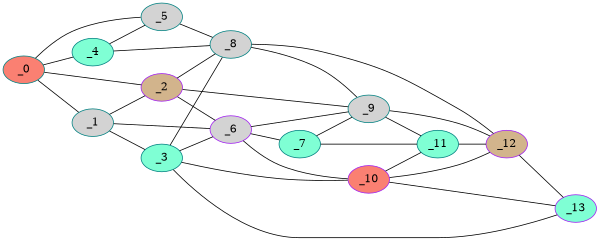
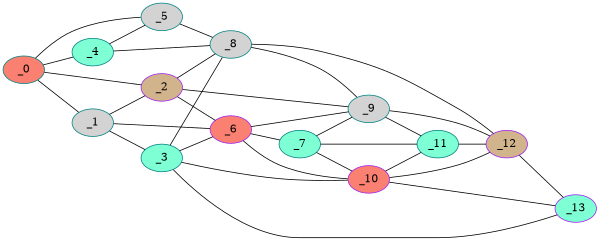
node "_6": fillcolor lightgrey -> salmon
edge "_7" -- "_10": added
